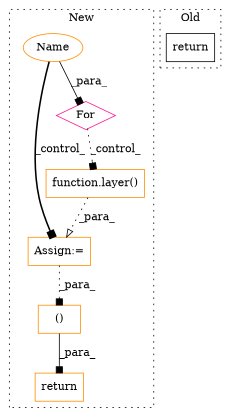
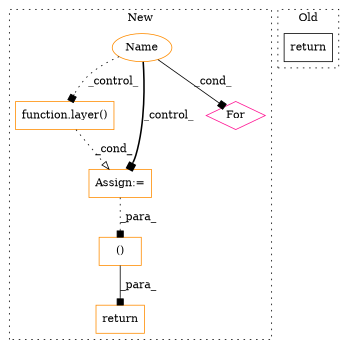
edge "Name" -> "For": label "_para_" -> "_cond_"
edge "For" -> "function.layer()": now "Name" -> "function.layer()"
edge "function.layer()" -> "Assign:=": label "_para_" -> "_cond_"
